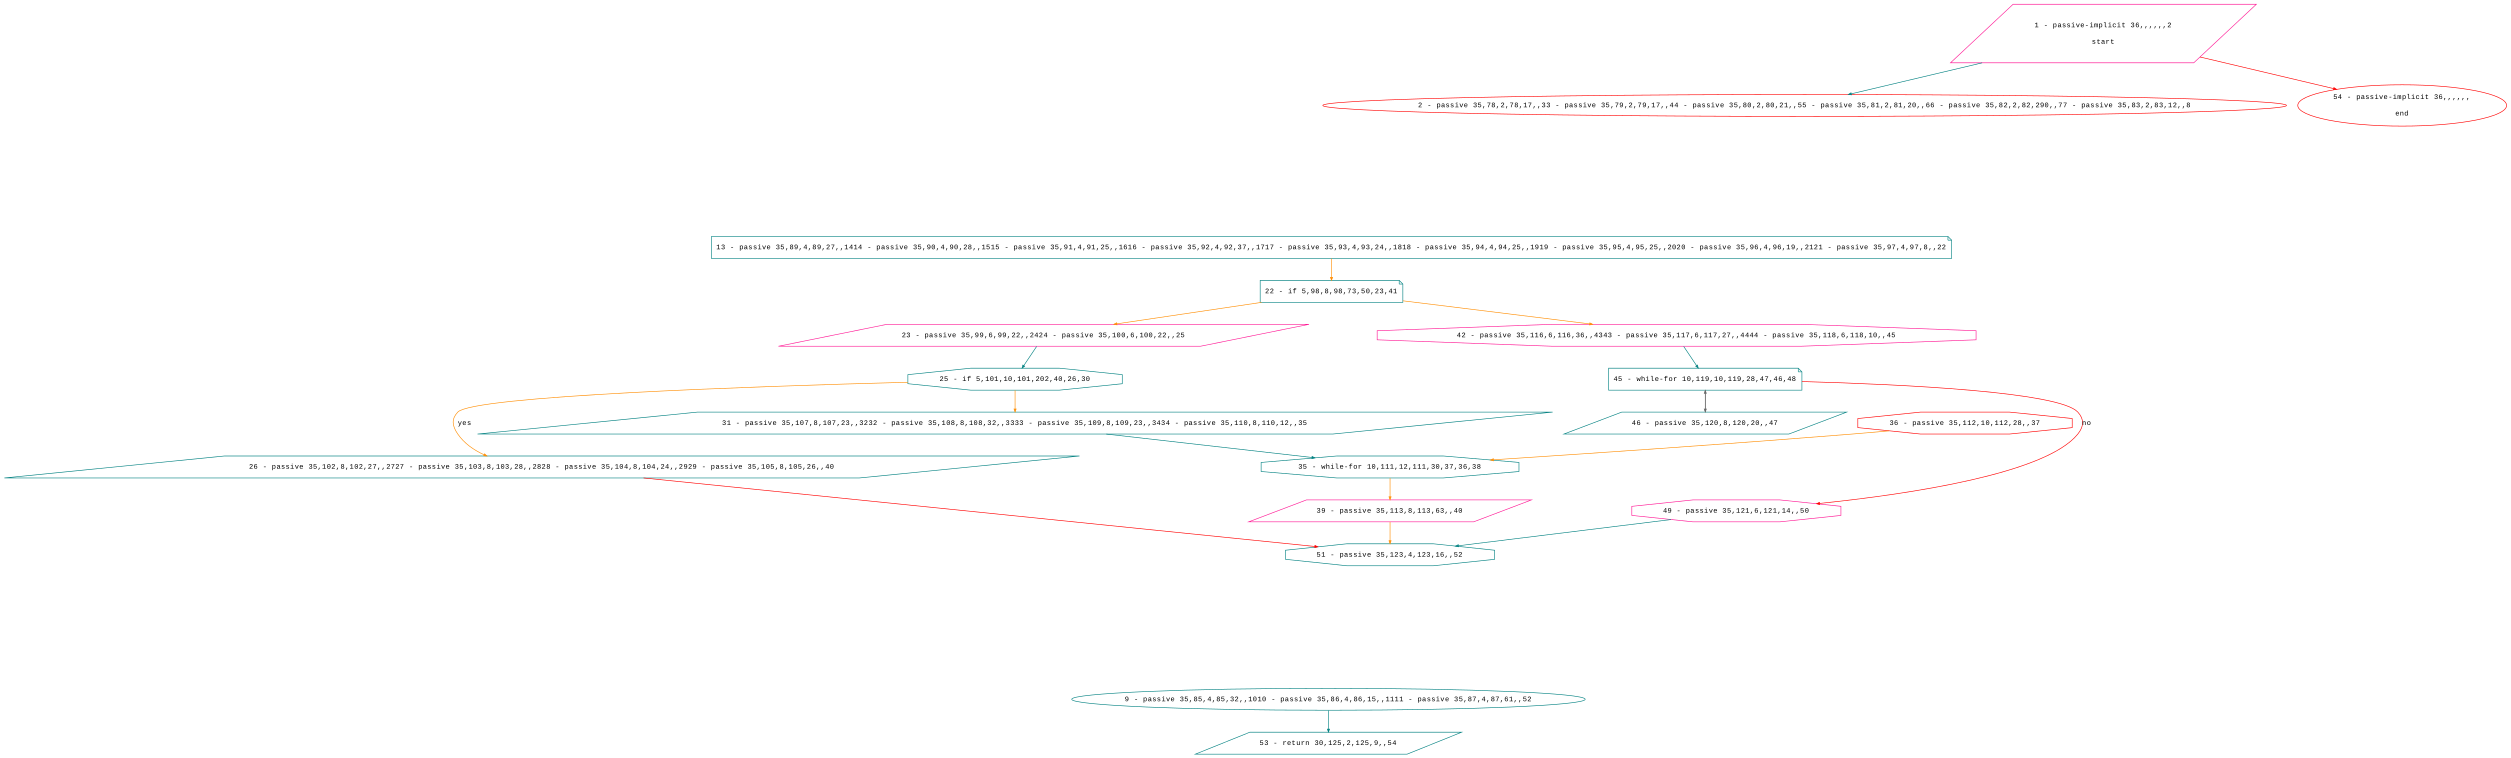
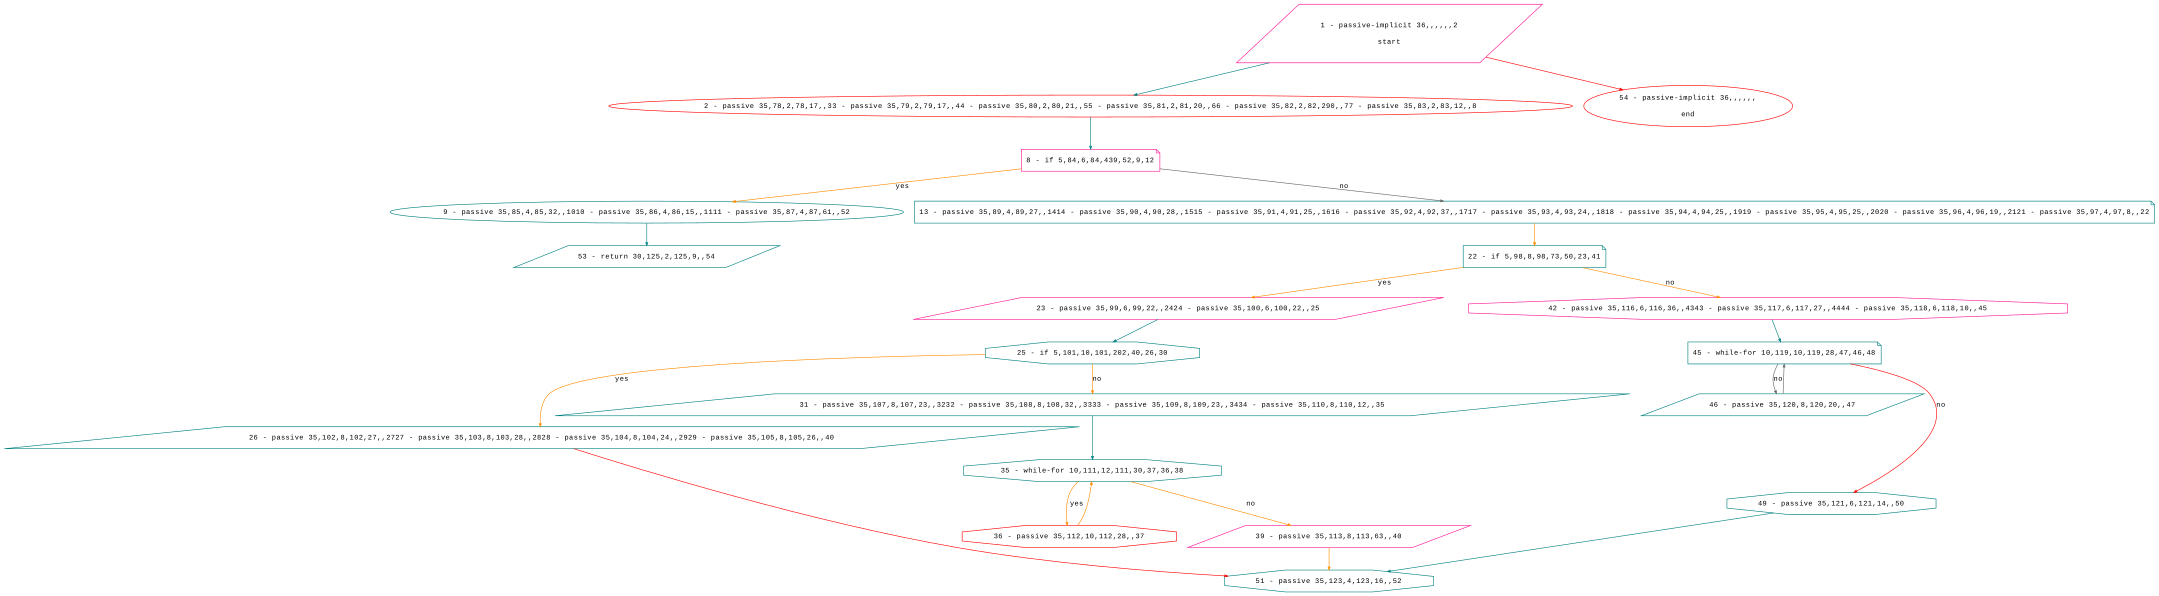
node "8 - if 5,84,6,84,439,52,9,12": added
edge "35 - while-for 10,111,12,111,30,37,36,38" -> "36 - passive 35,112,10,112,28,,37": added, label "yes"
node "49 - passive 35,121,6,121,14,,50": color deeppink -> teal
